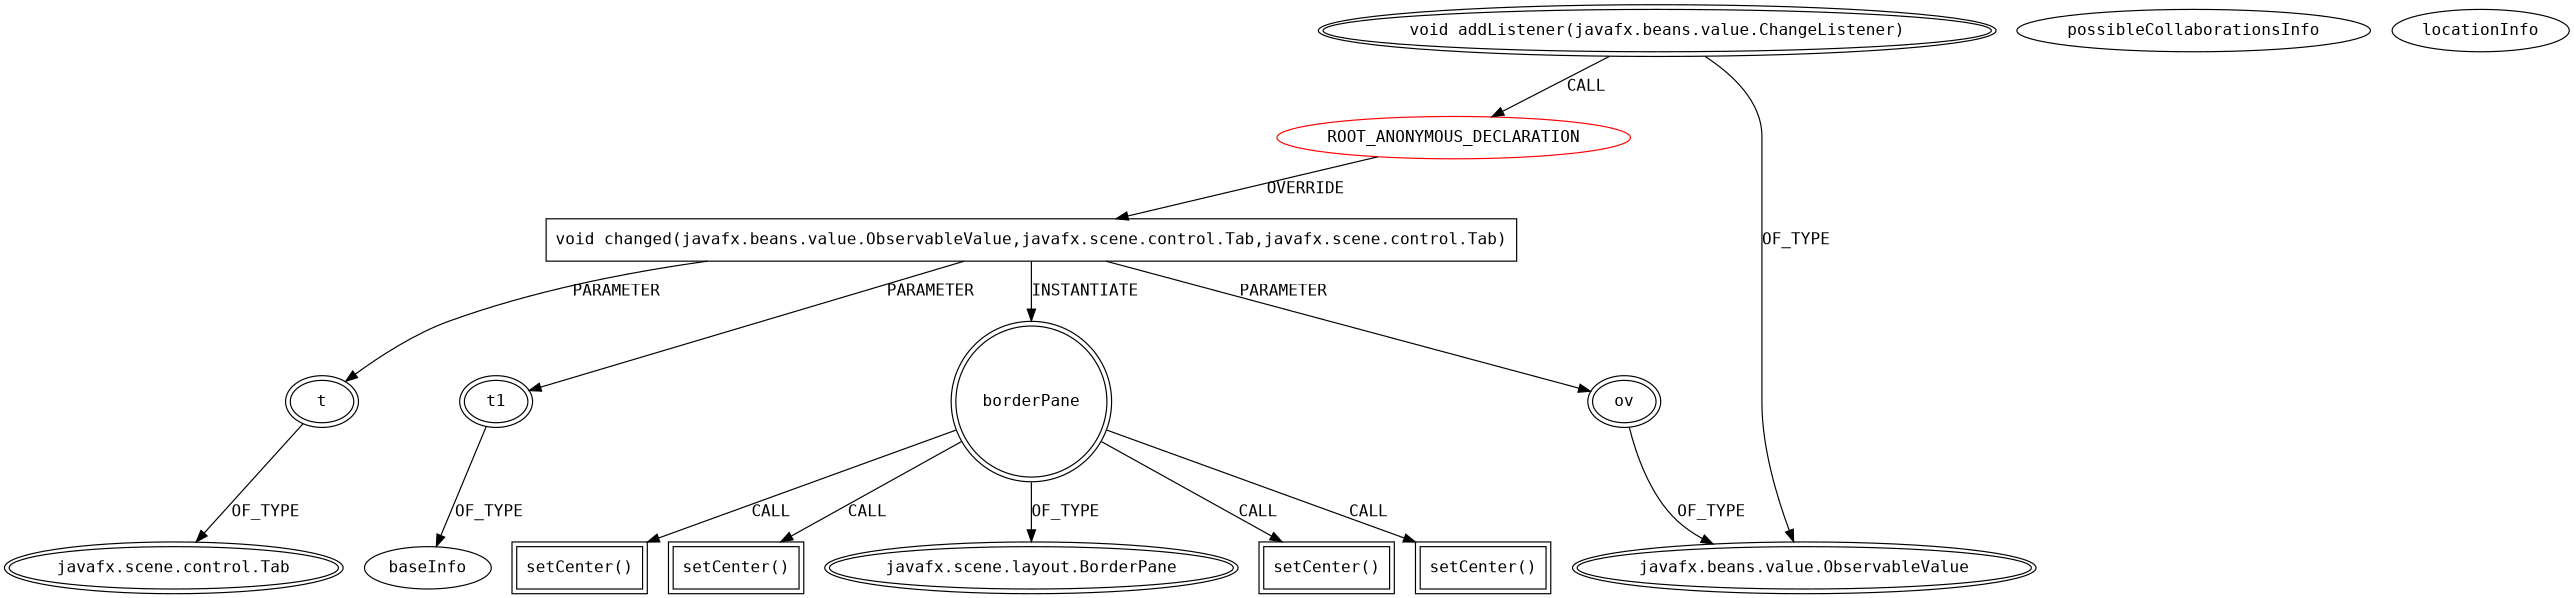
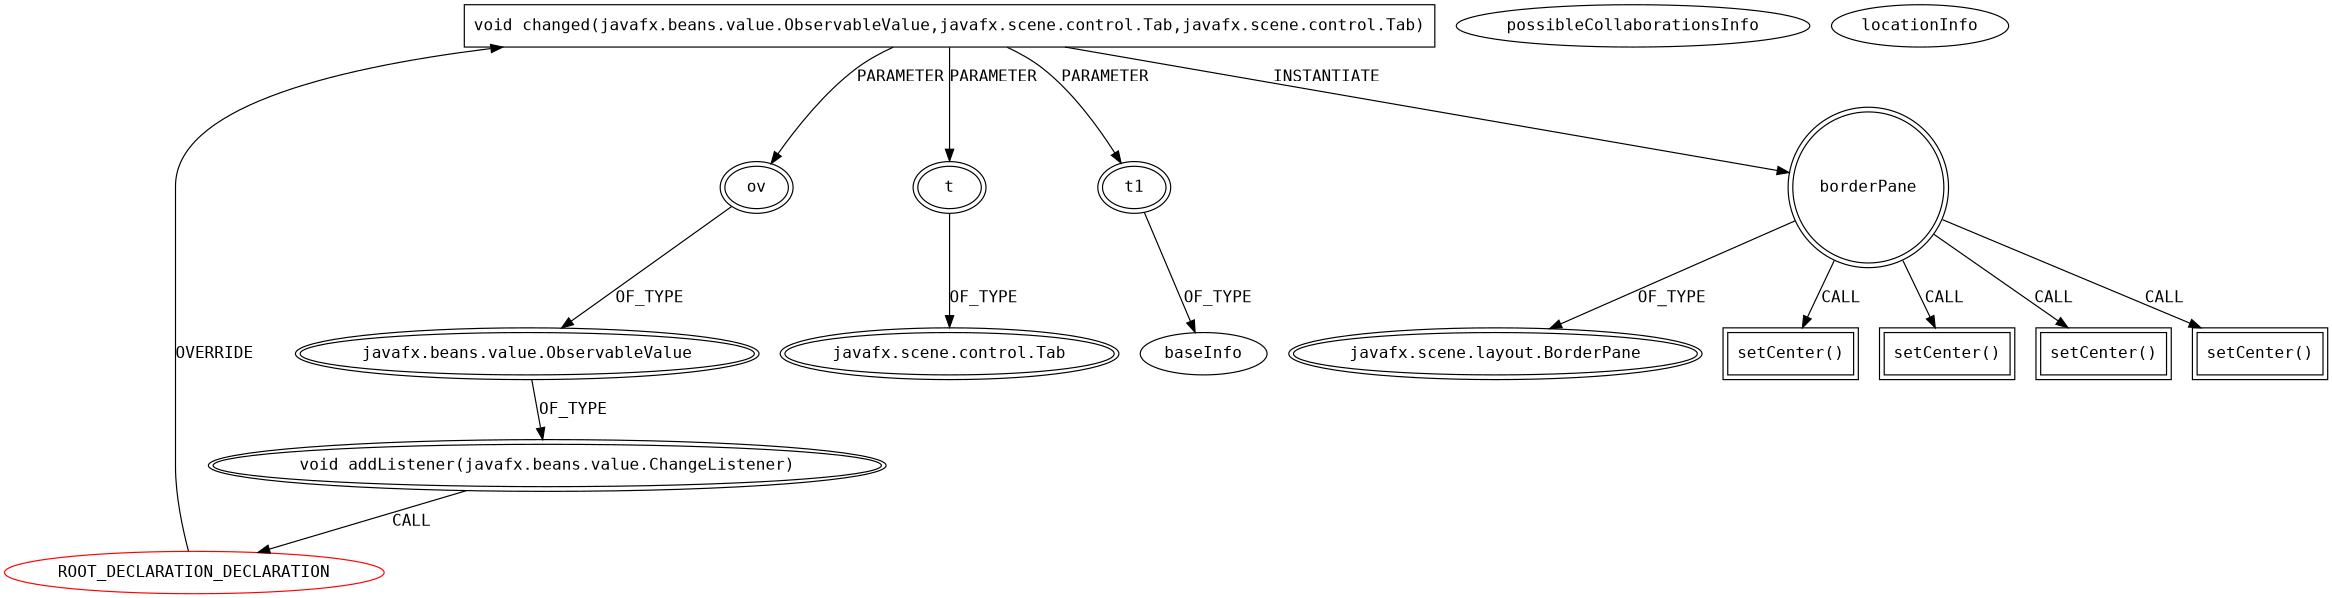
node "ROOT_ANONYMOUS_DECLARATION": label "ROOT_ANONYMOUS_DECLARATION" -> "ROOT_DECLARATION_DECLARATION"
edge "void addListener(javafx.beans.value.ChangeListener)" -> "javafx.beans.value.ObservableValue": reversed
